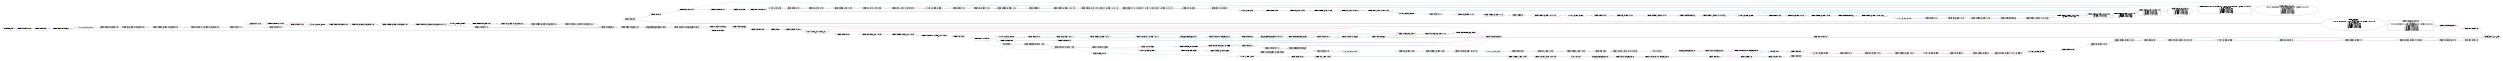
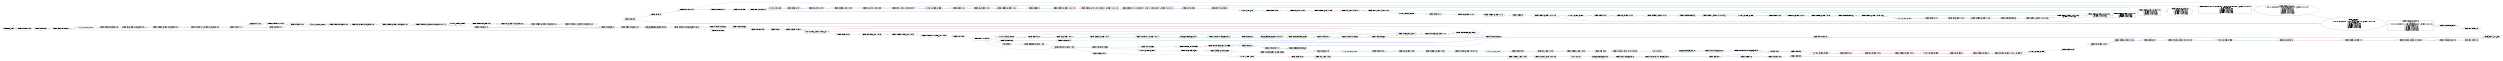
node "(cache_scan_free,cache_scan_free(a1, a2, a3, a5))": label "(cache_scan_free,cache_scan_free(a1, a2, a3, a5))" -> "(cache_scan_free,addition_scan_free(a1, a2, a3, a5))"
node "(METHOD,cache_insert)": label "(METHOD,cache_insert)" -> "(METHOD,cache_warned)"
node "(UNKNOWN,unsigned __int16 *,unsigned __int16 *)": label "(UNKNOWN,unsigned __int16 *,unsigned __int16 *)" -> "(UNKNOWN,unsigned __warned16 *,unsigned __int16 *)"
node "(<operator>.addition,v13 + 56)": added
